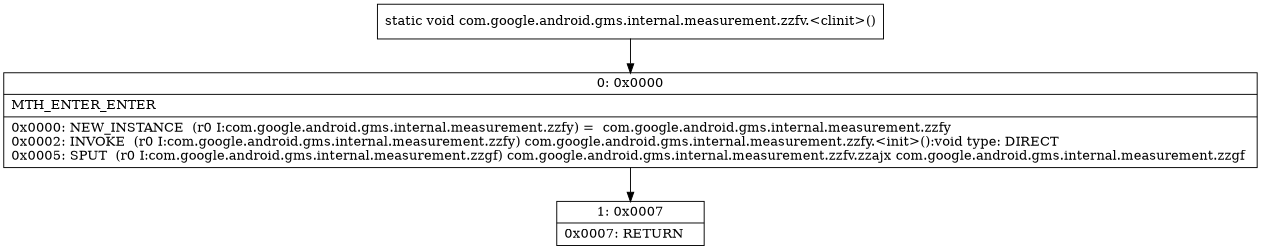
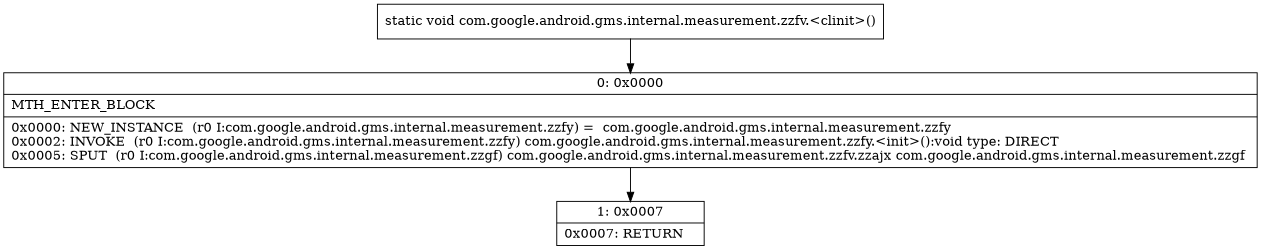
node "0: 0x0000": text "MTH_ENTER_ENTER" -> "MTH_ENTER_BLOCK"
